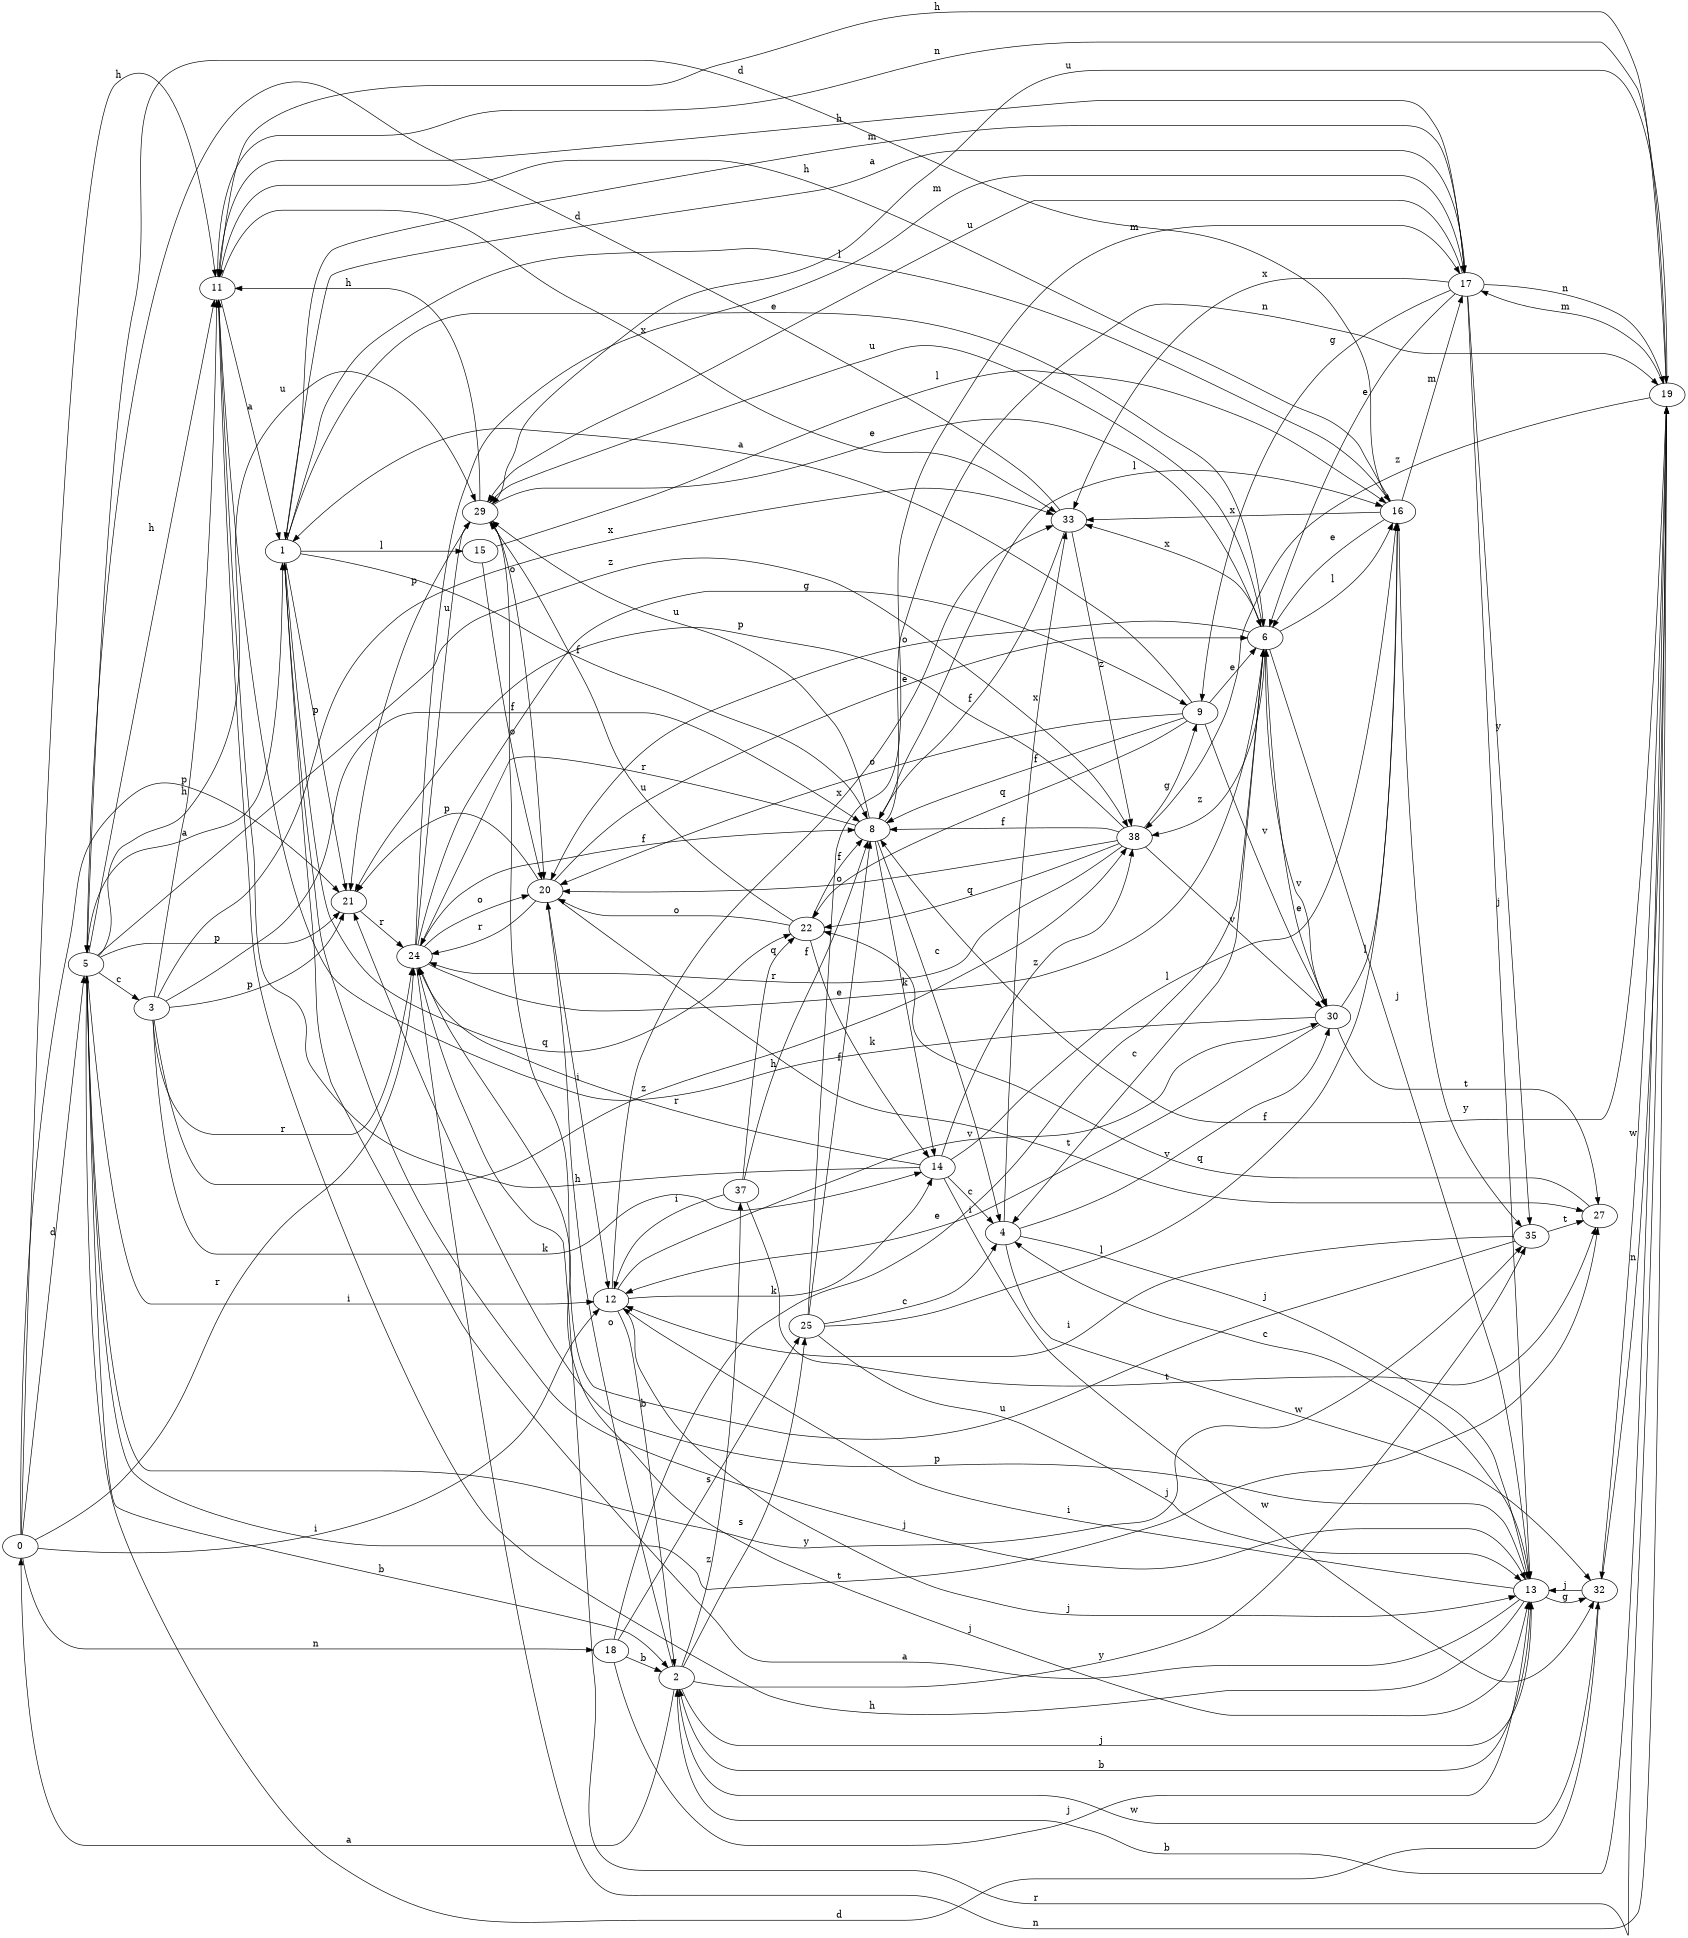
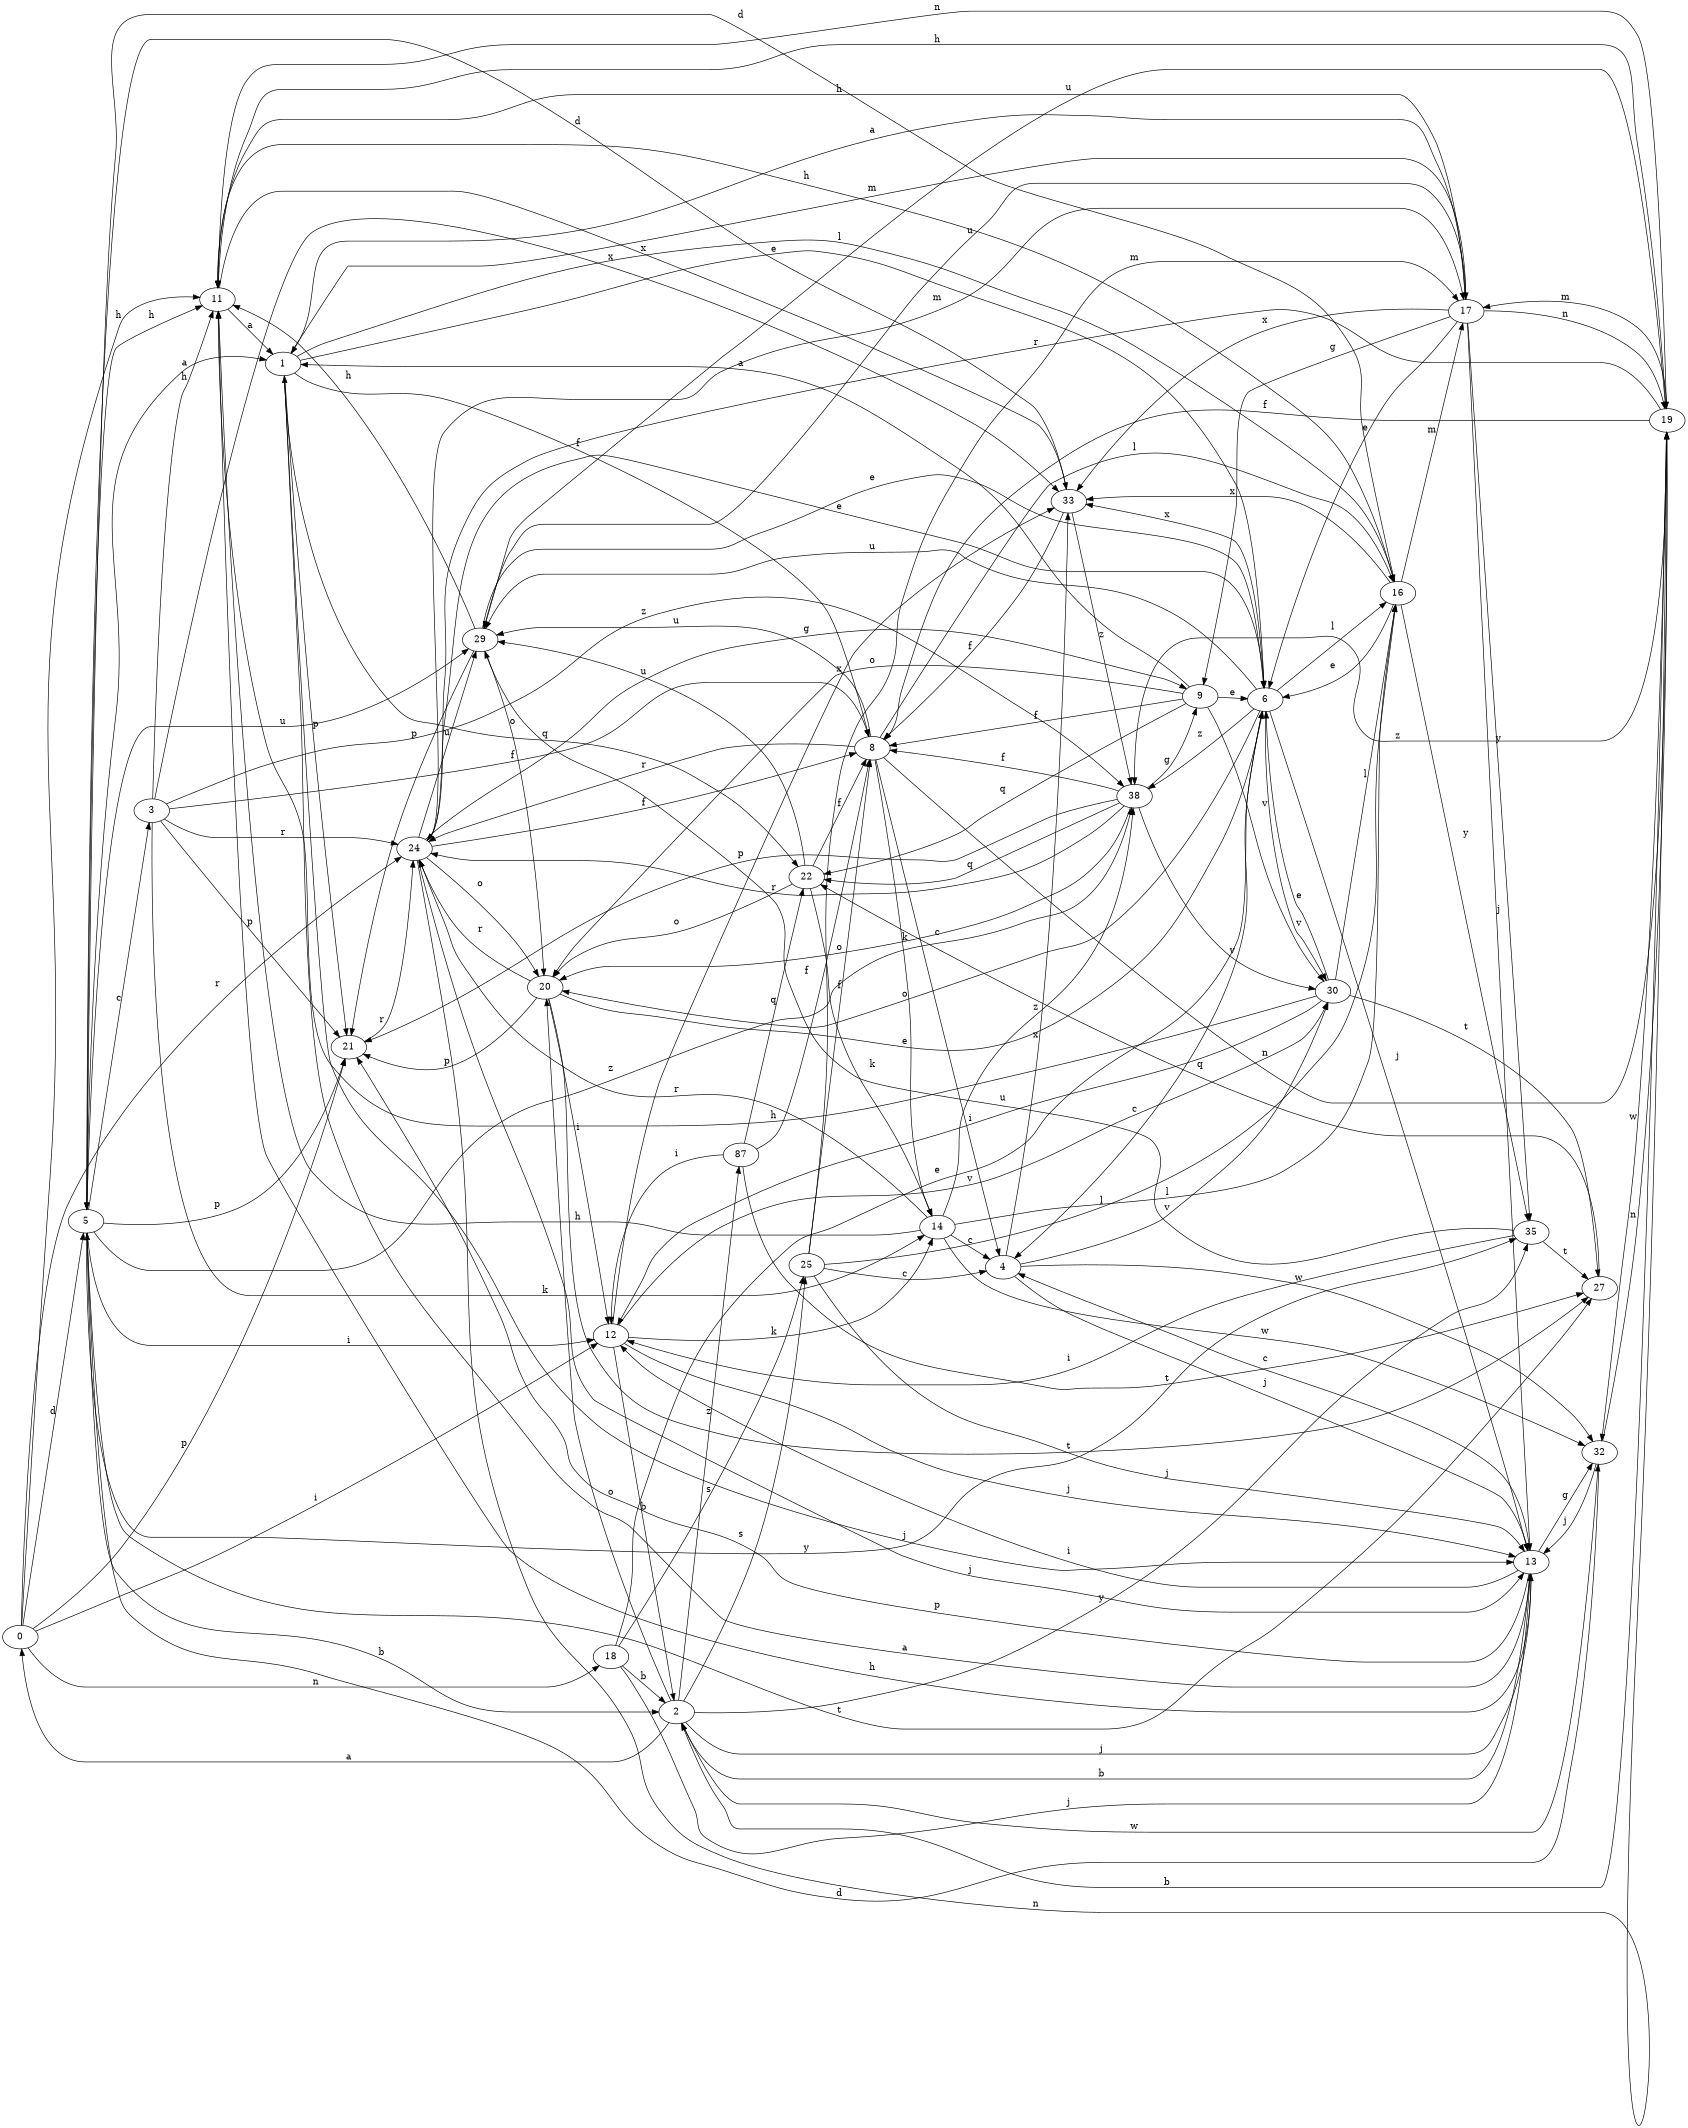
node "15": removed
node "37": label "37" -> "87"
